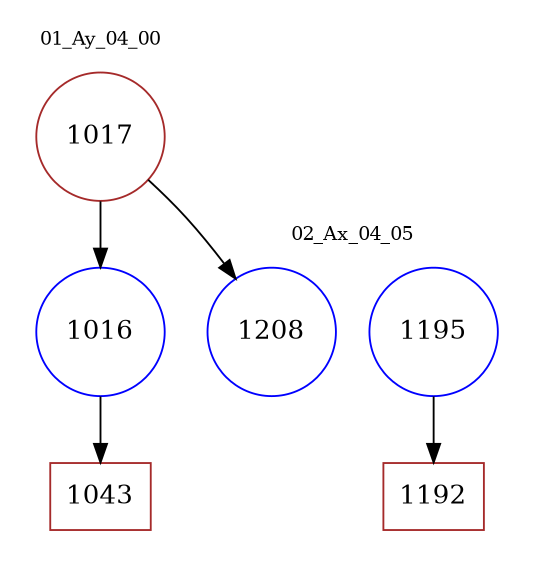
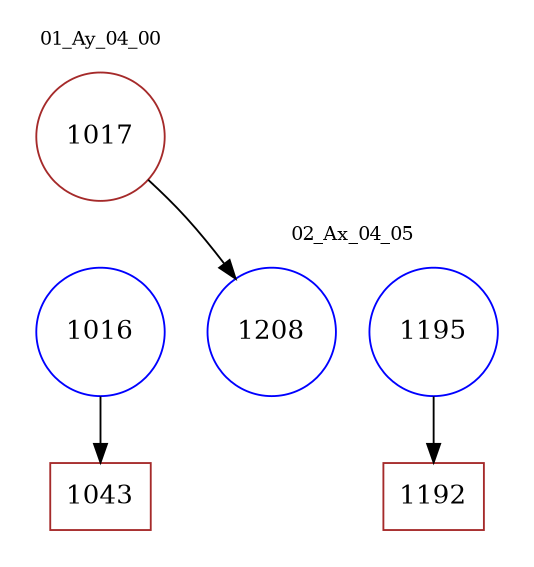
edge "1017" -> "1016": removed
